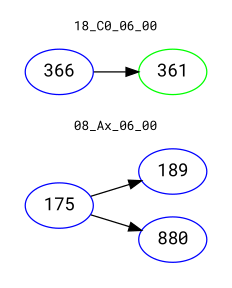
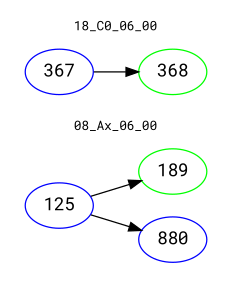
node "366": label "366" -> "367"
node "361": label "361" -> "368"
node "189": color blue -> green
node "175": label "175" -> "125"
